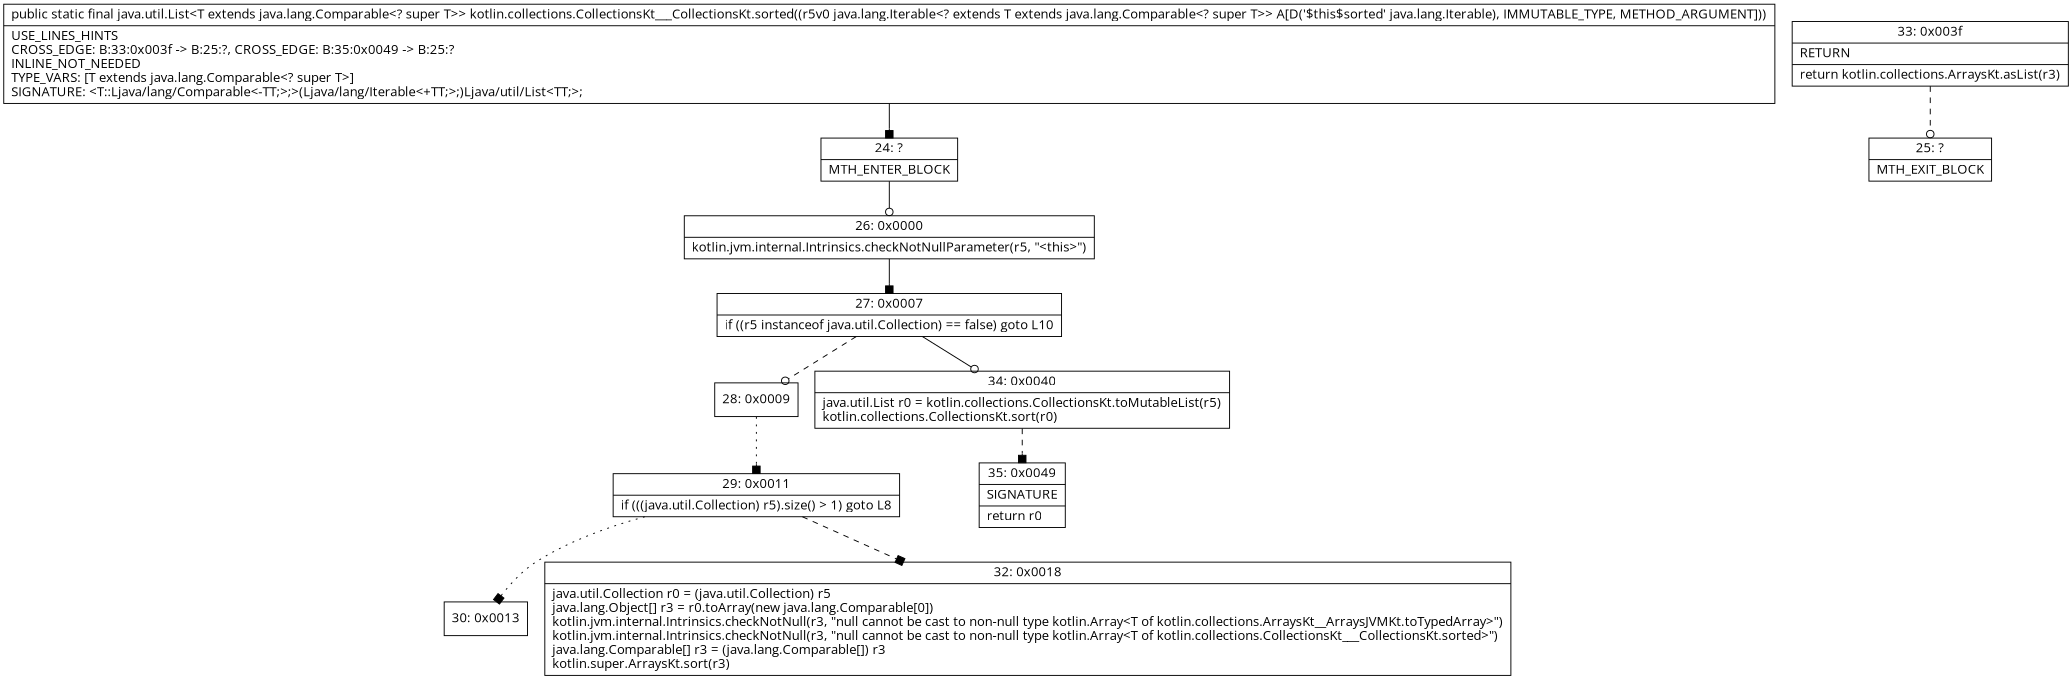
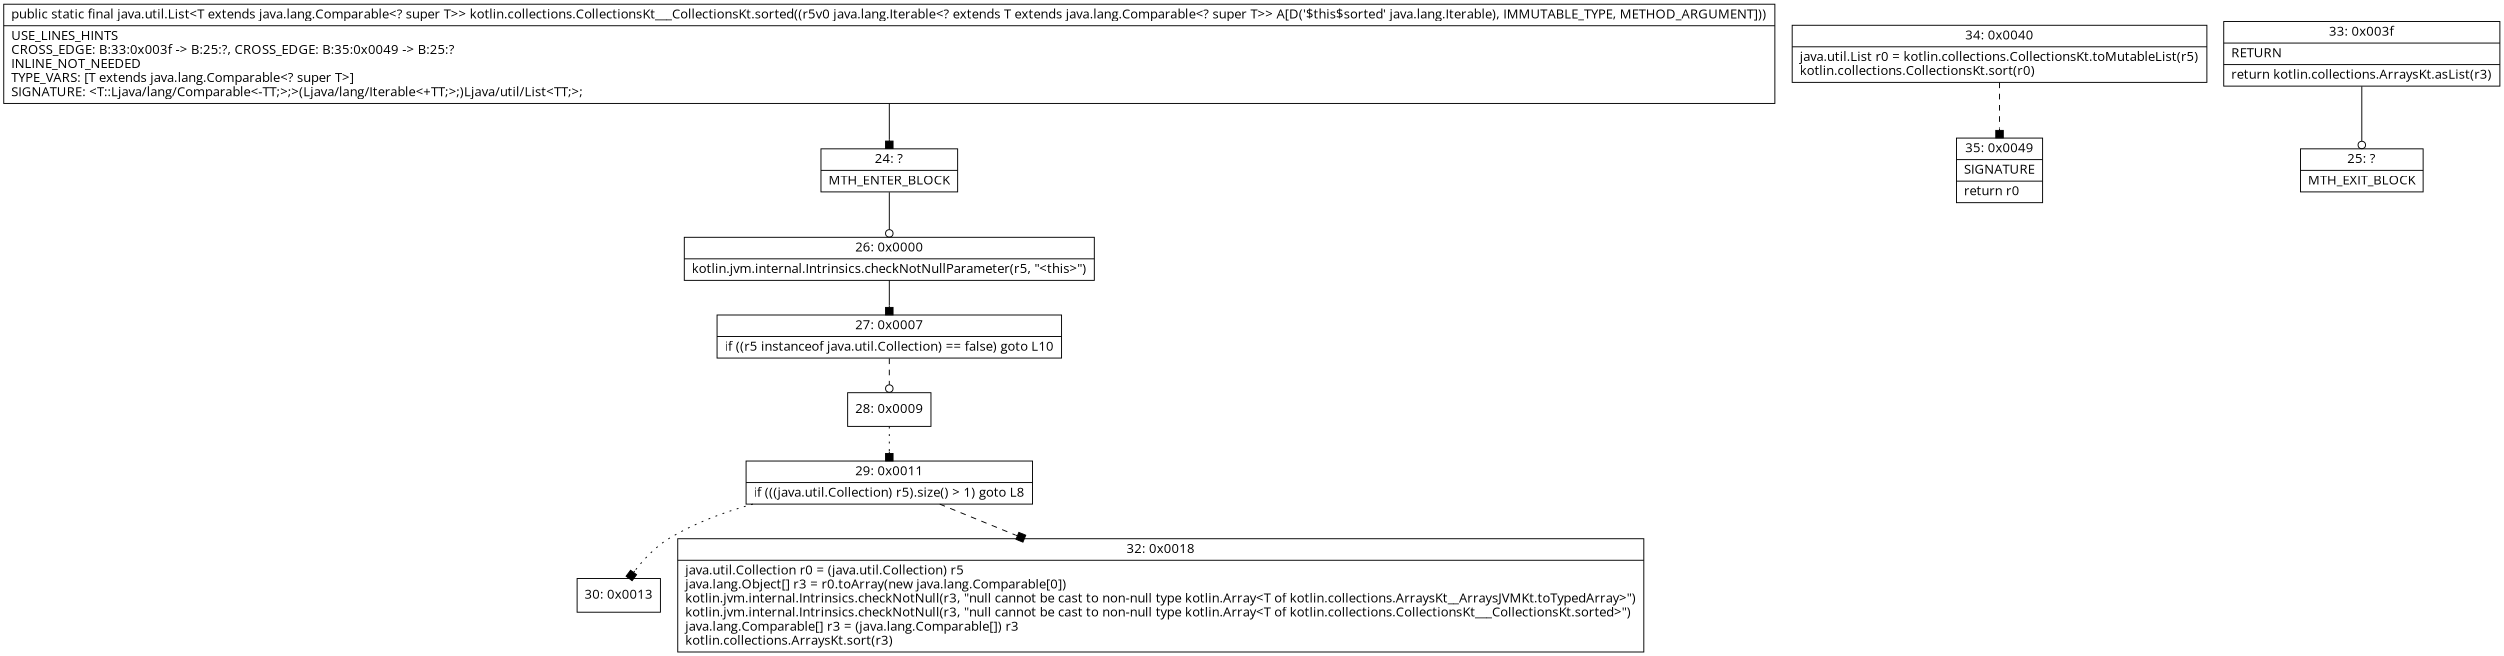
edge "33: 0x003f" -> "25: ?": style dashed -> solid
edge "27: 0x0007" -> "34: 0x0040": removed
node "32: 0x0018": text "kotlin.super.ArraysKt.sort(r3)" -> "kotlin.collections.ArraysKt.sort(r3)"
